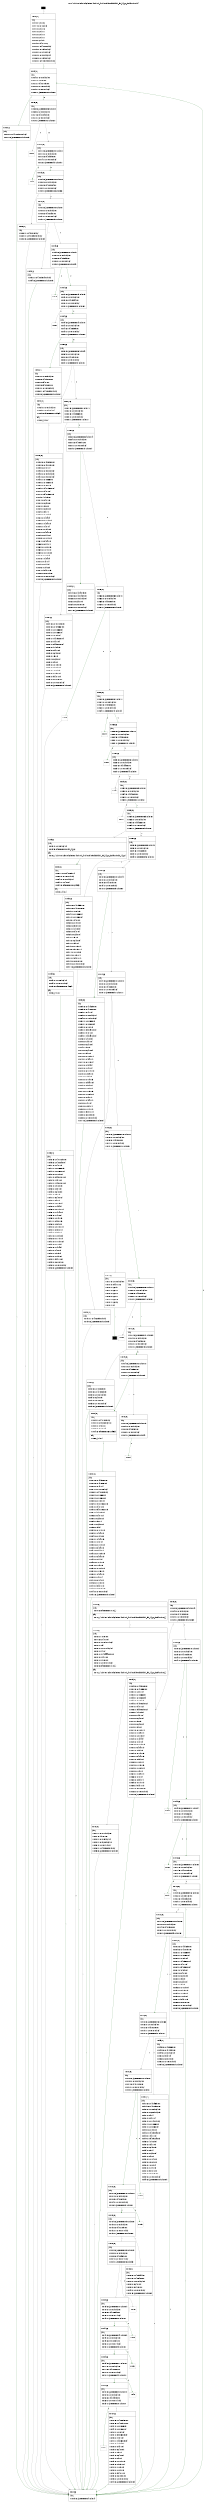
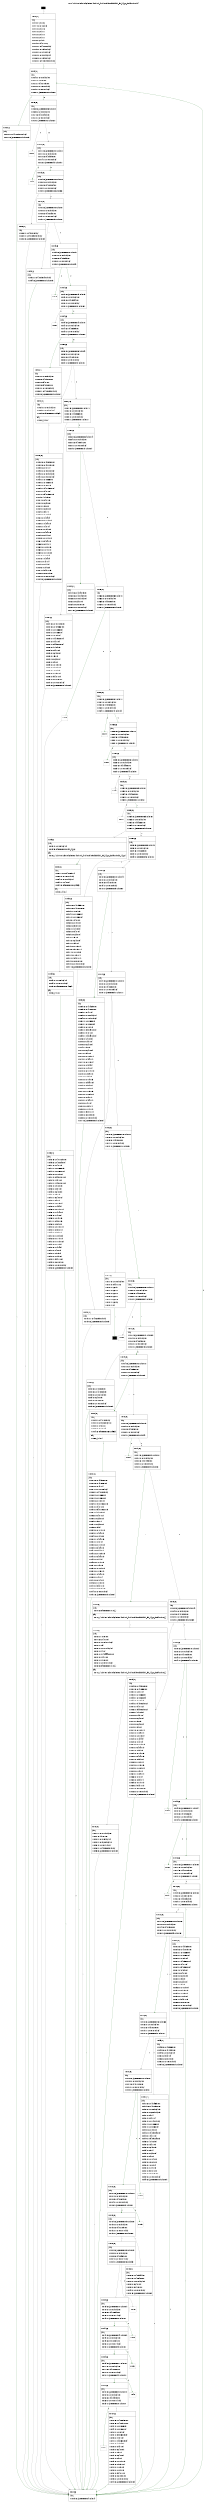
node "0x4016b1 [25]": added
